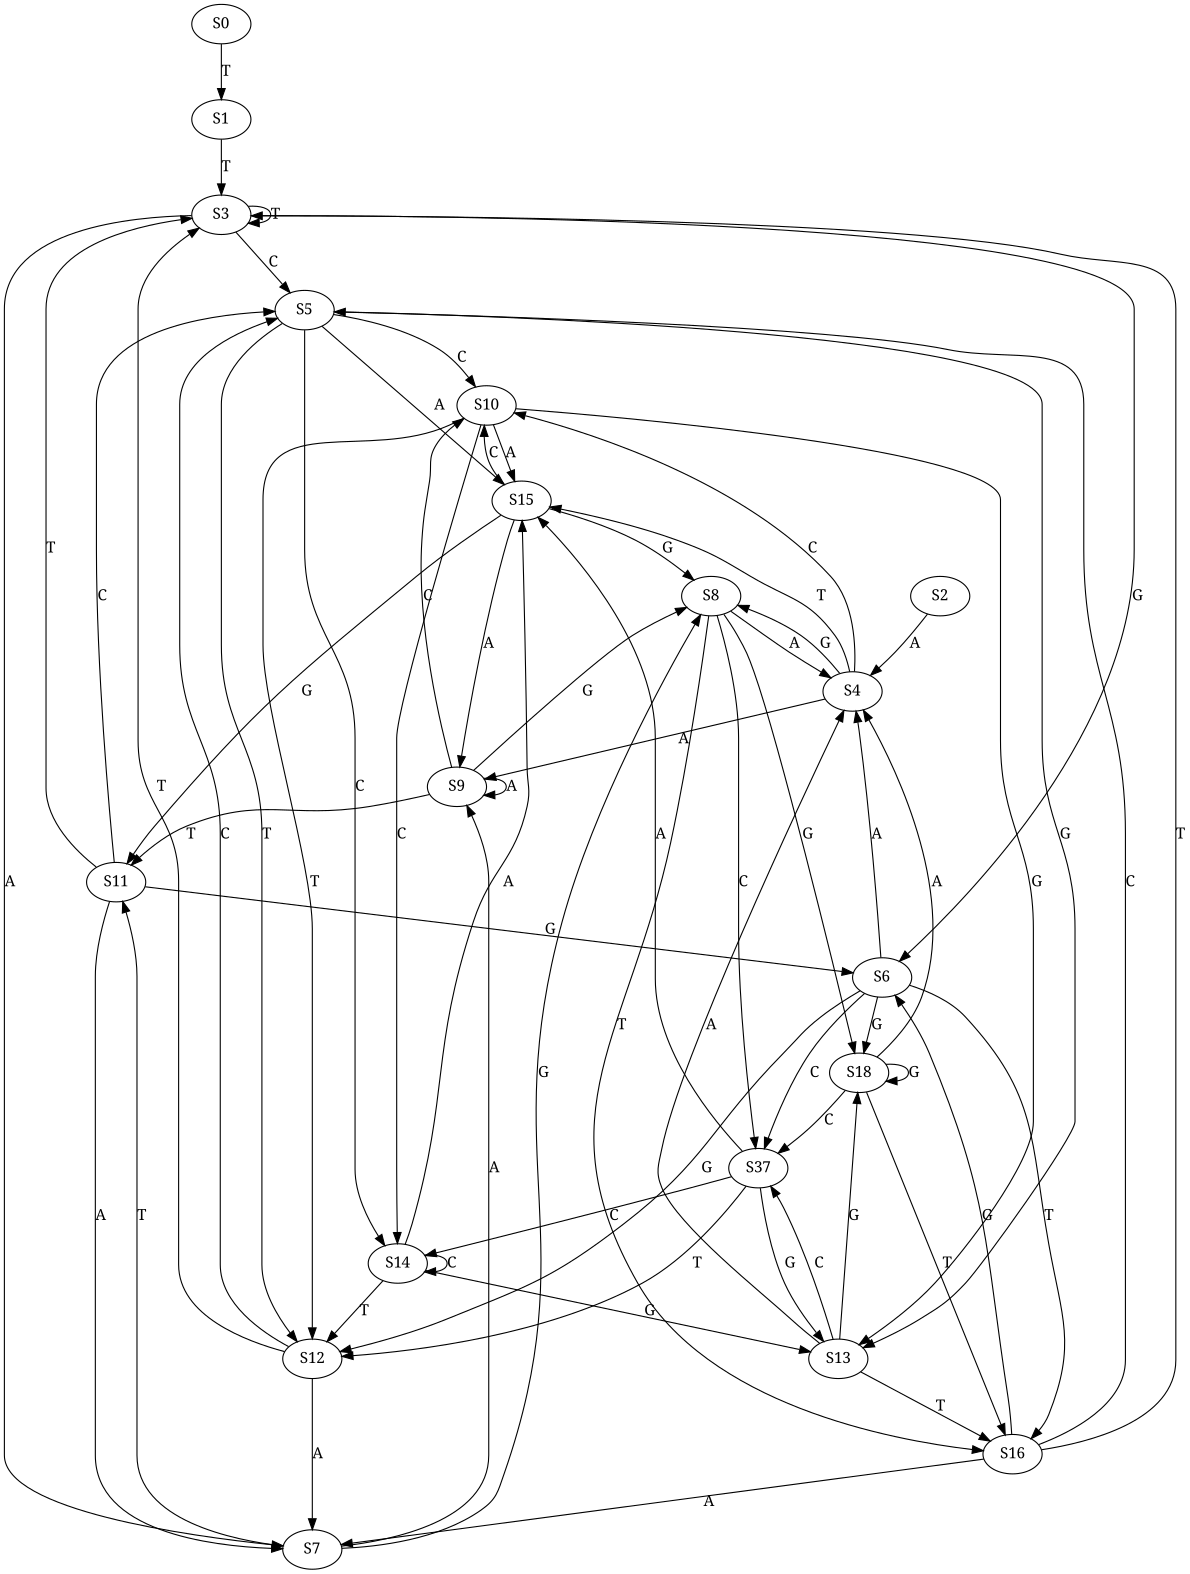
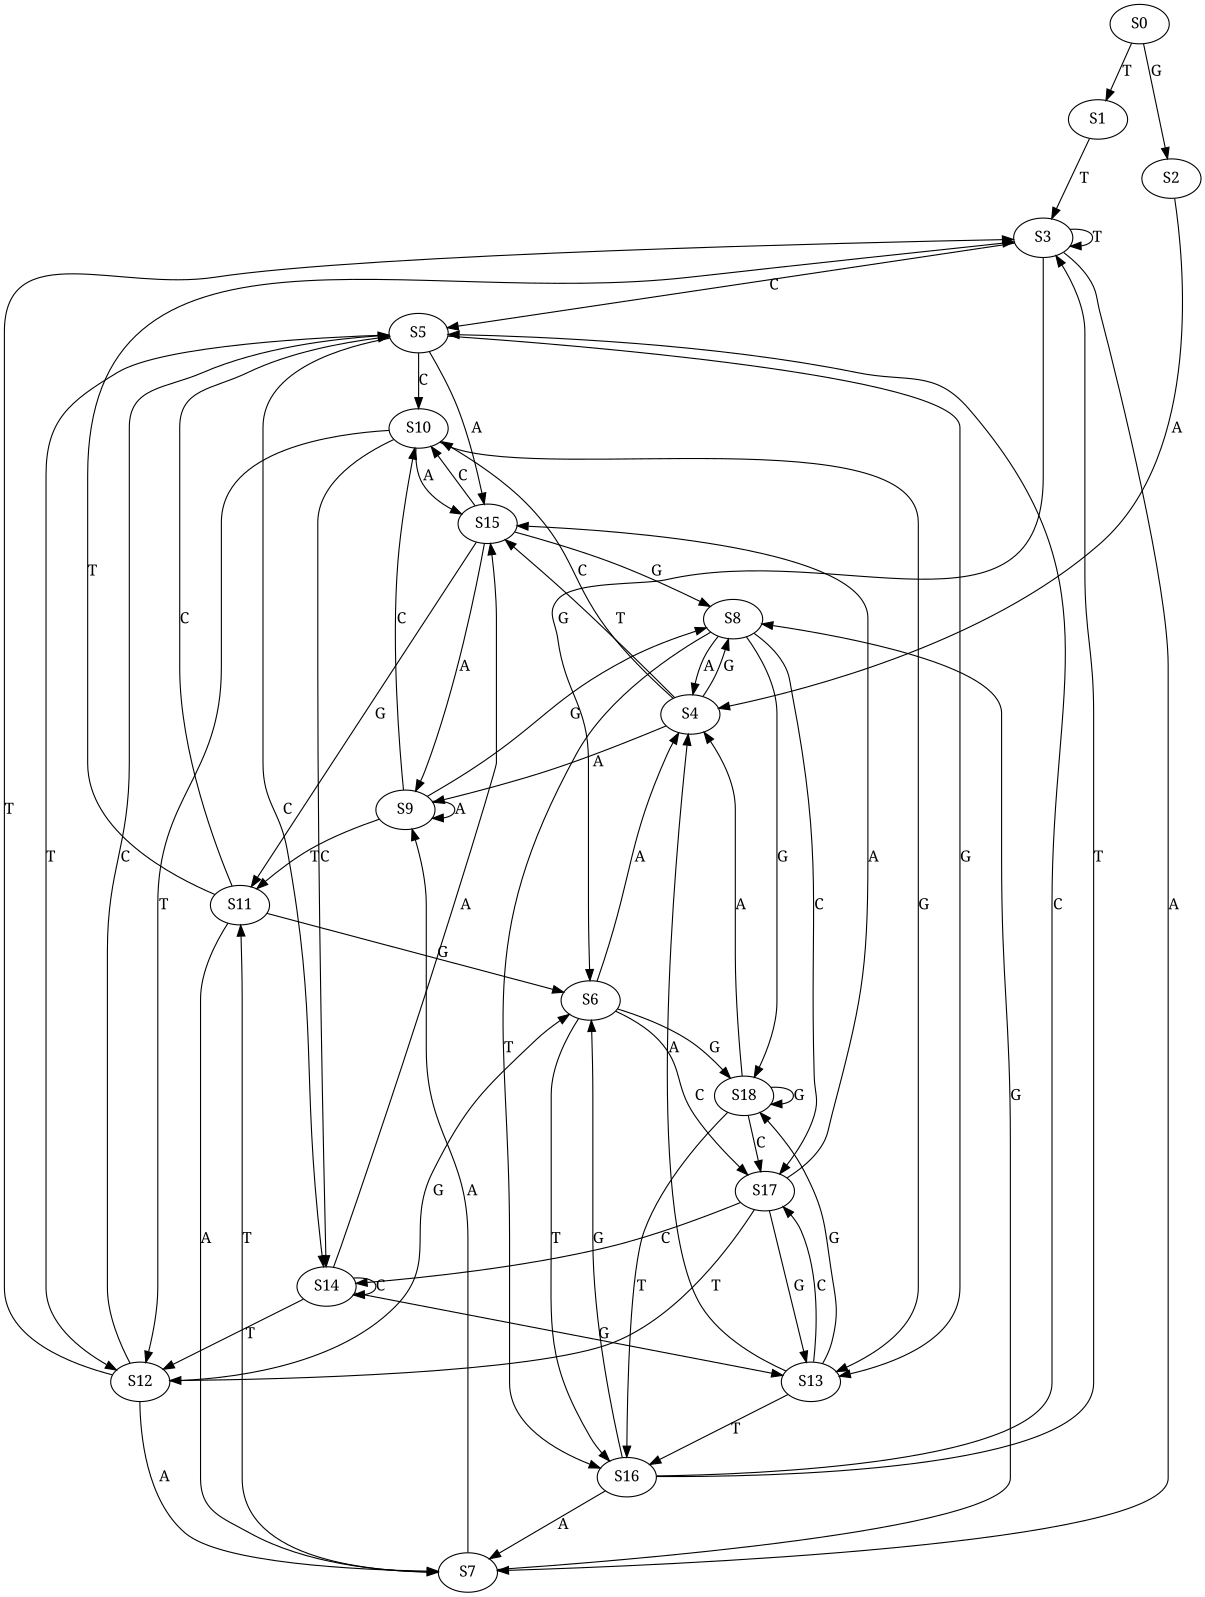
edge "S0" -> "S2": added, label "G"
node "S37": label "S37" -> "S17"
edge "S6" -> "S12": reversed
